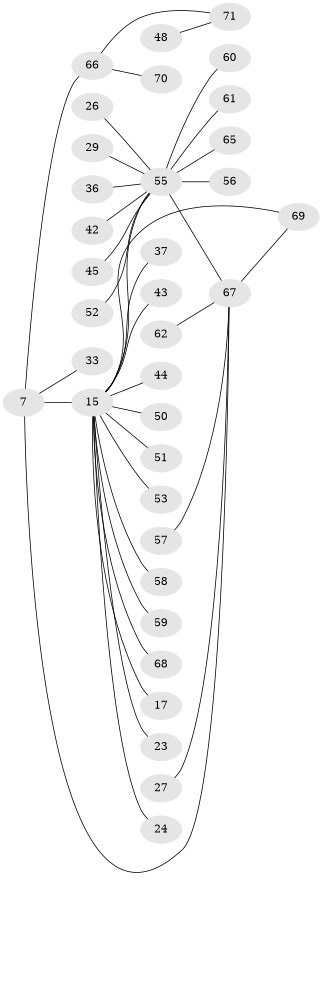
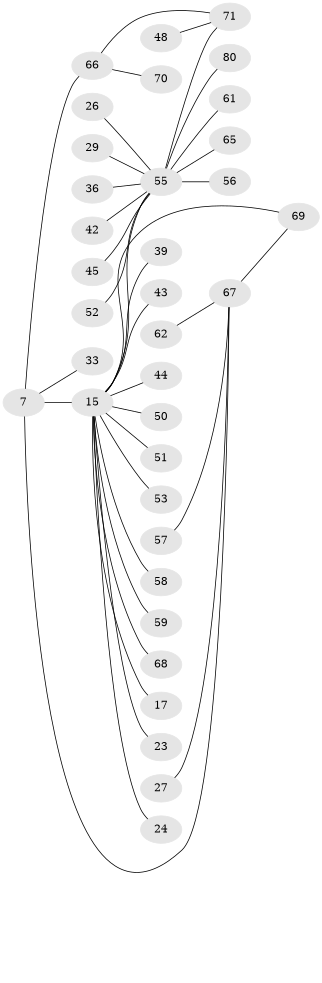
node "60": label "60" -> "80"
edge "55" -- "67": now "55" -- "71"
node "37": label "37" -> "39"
